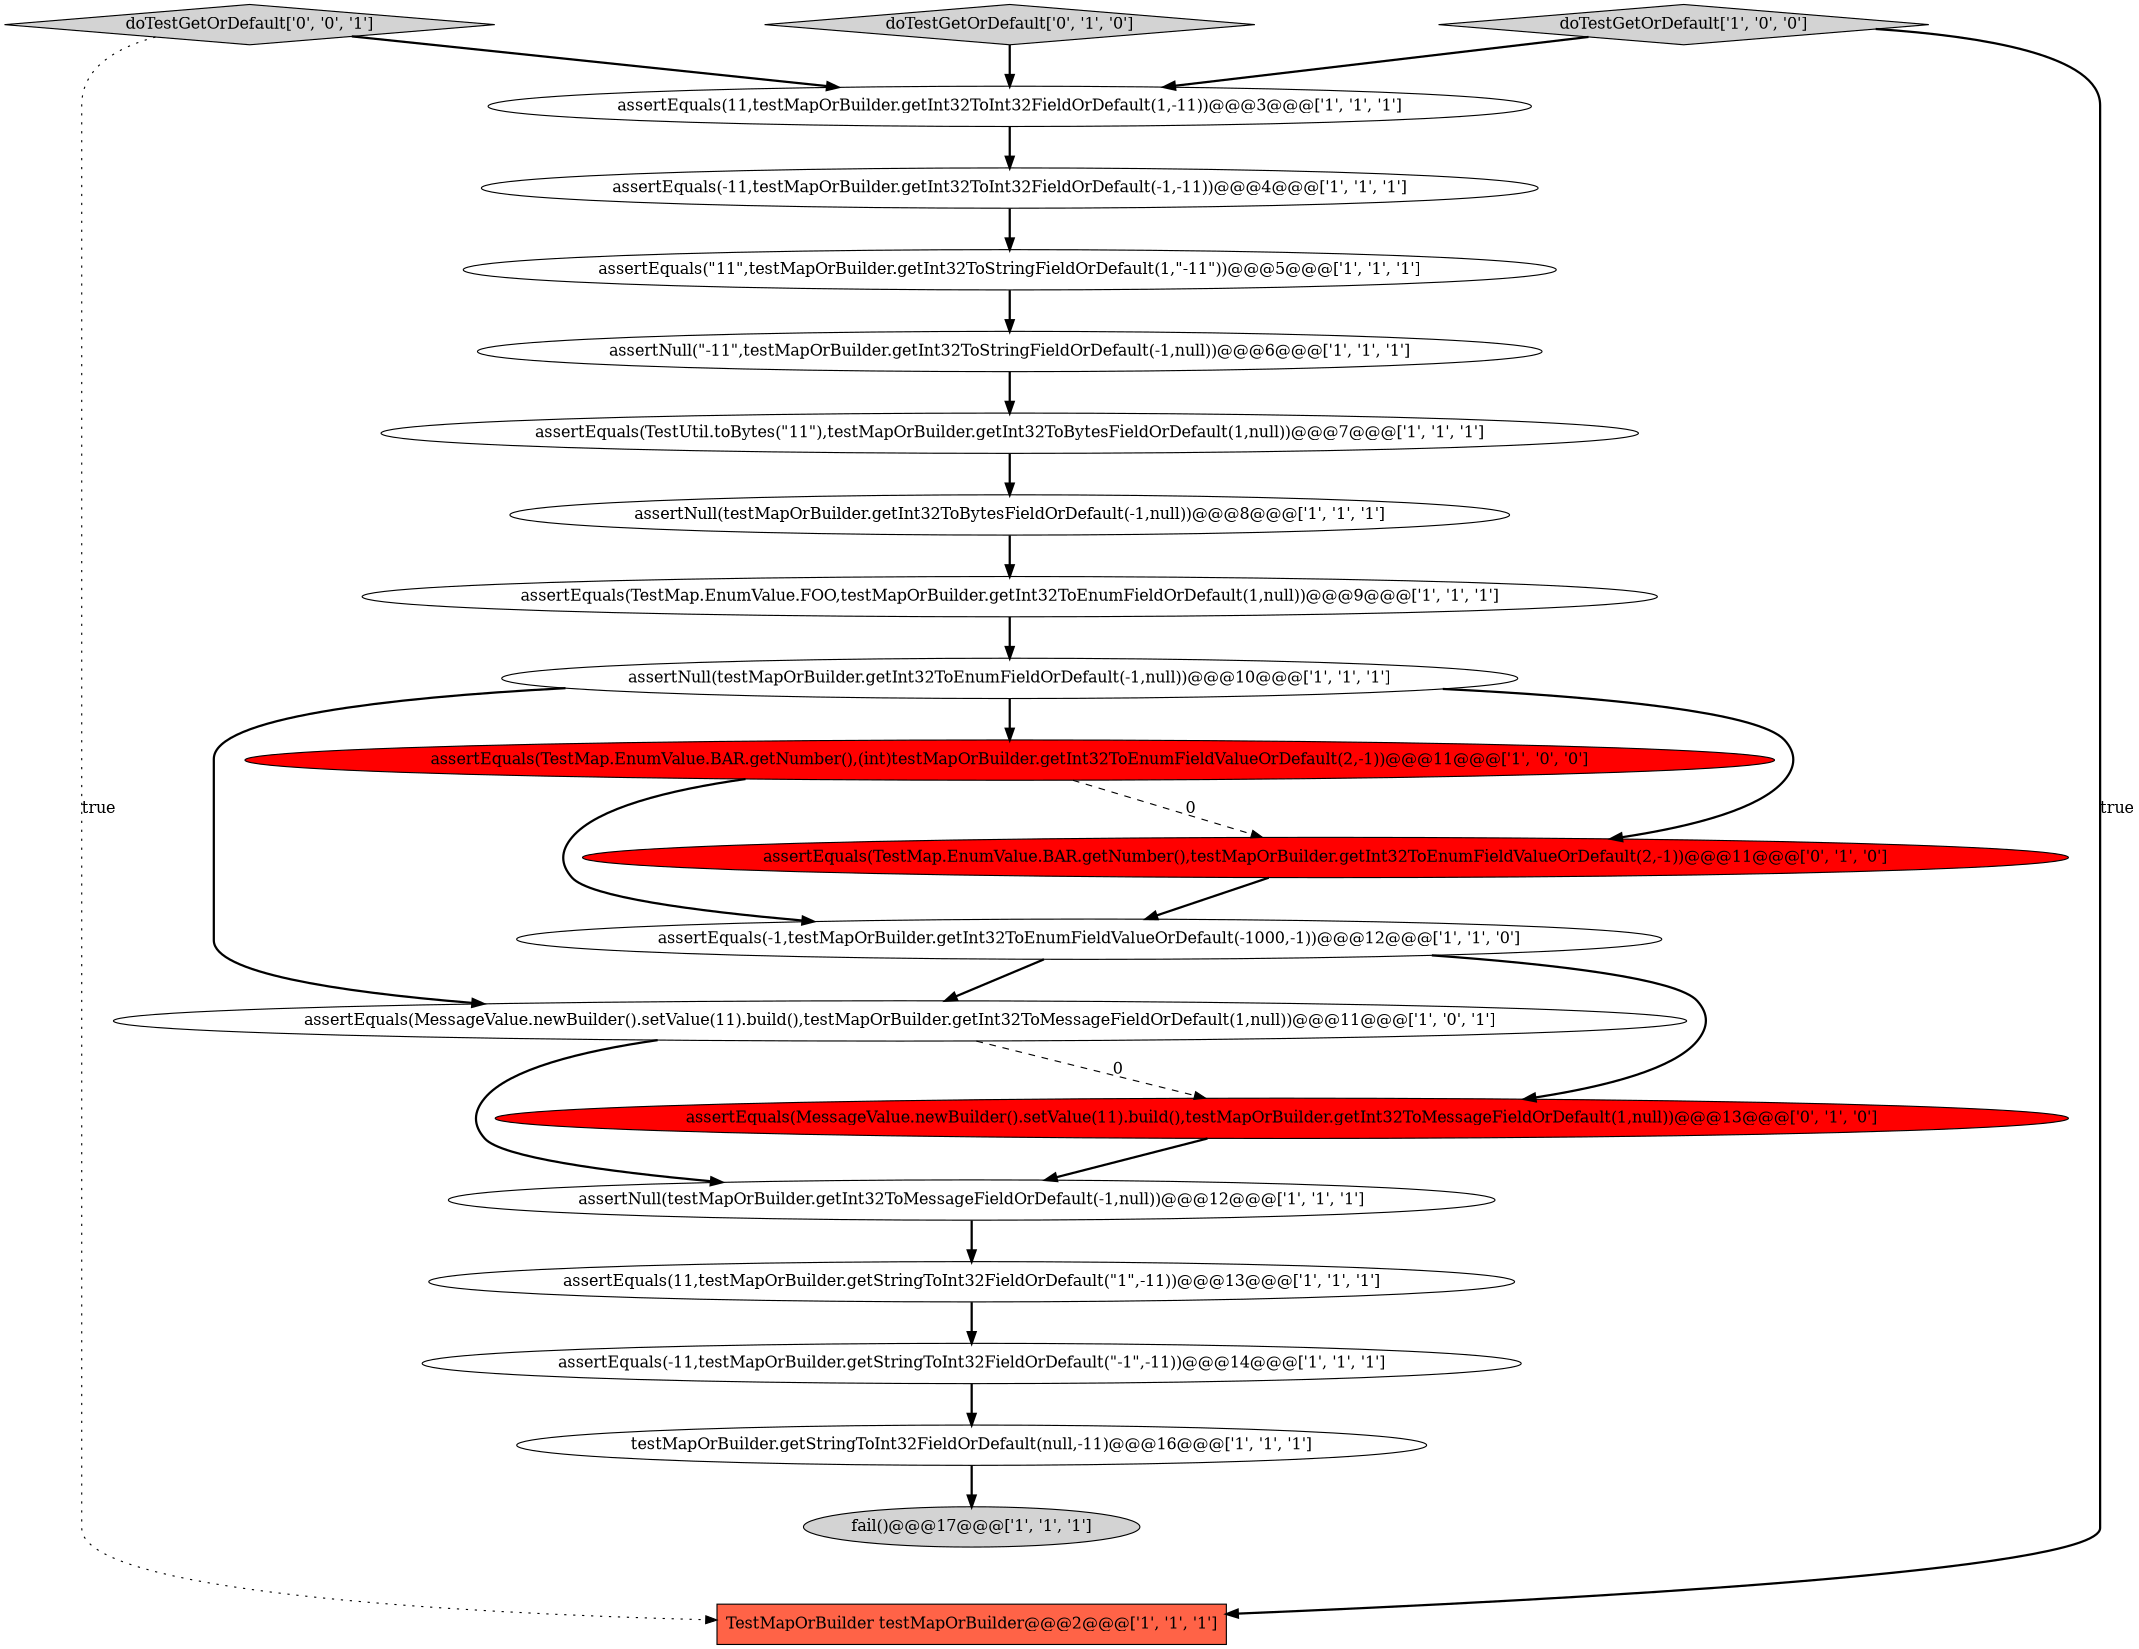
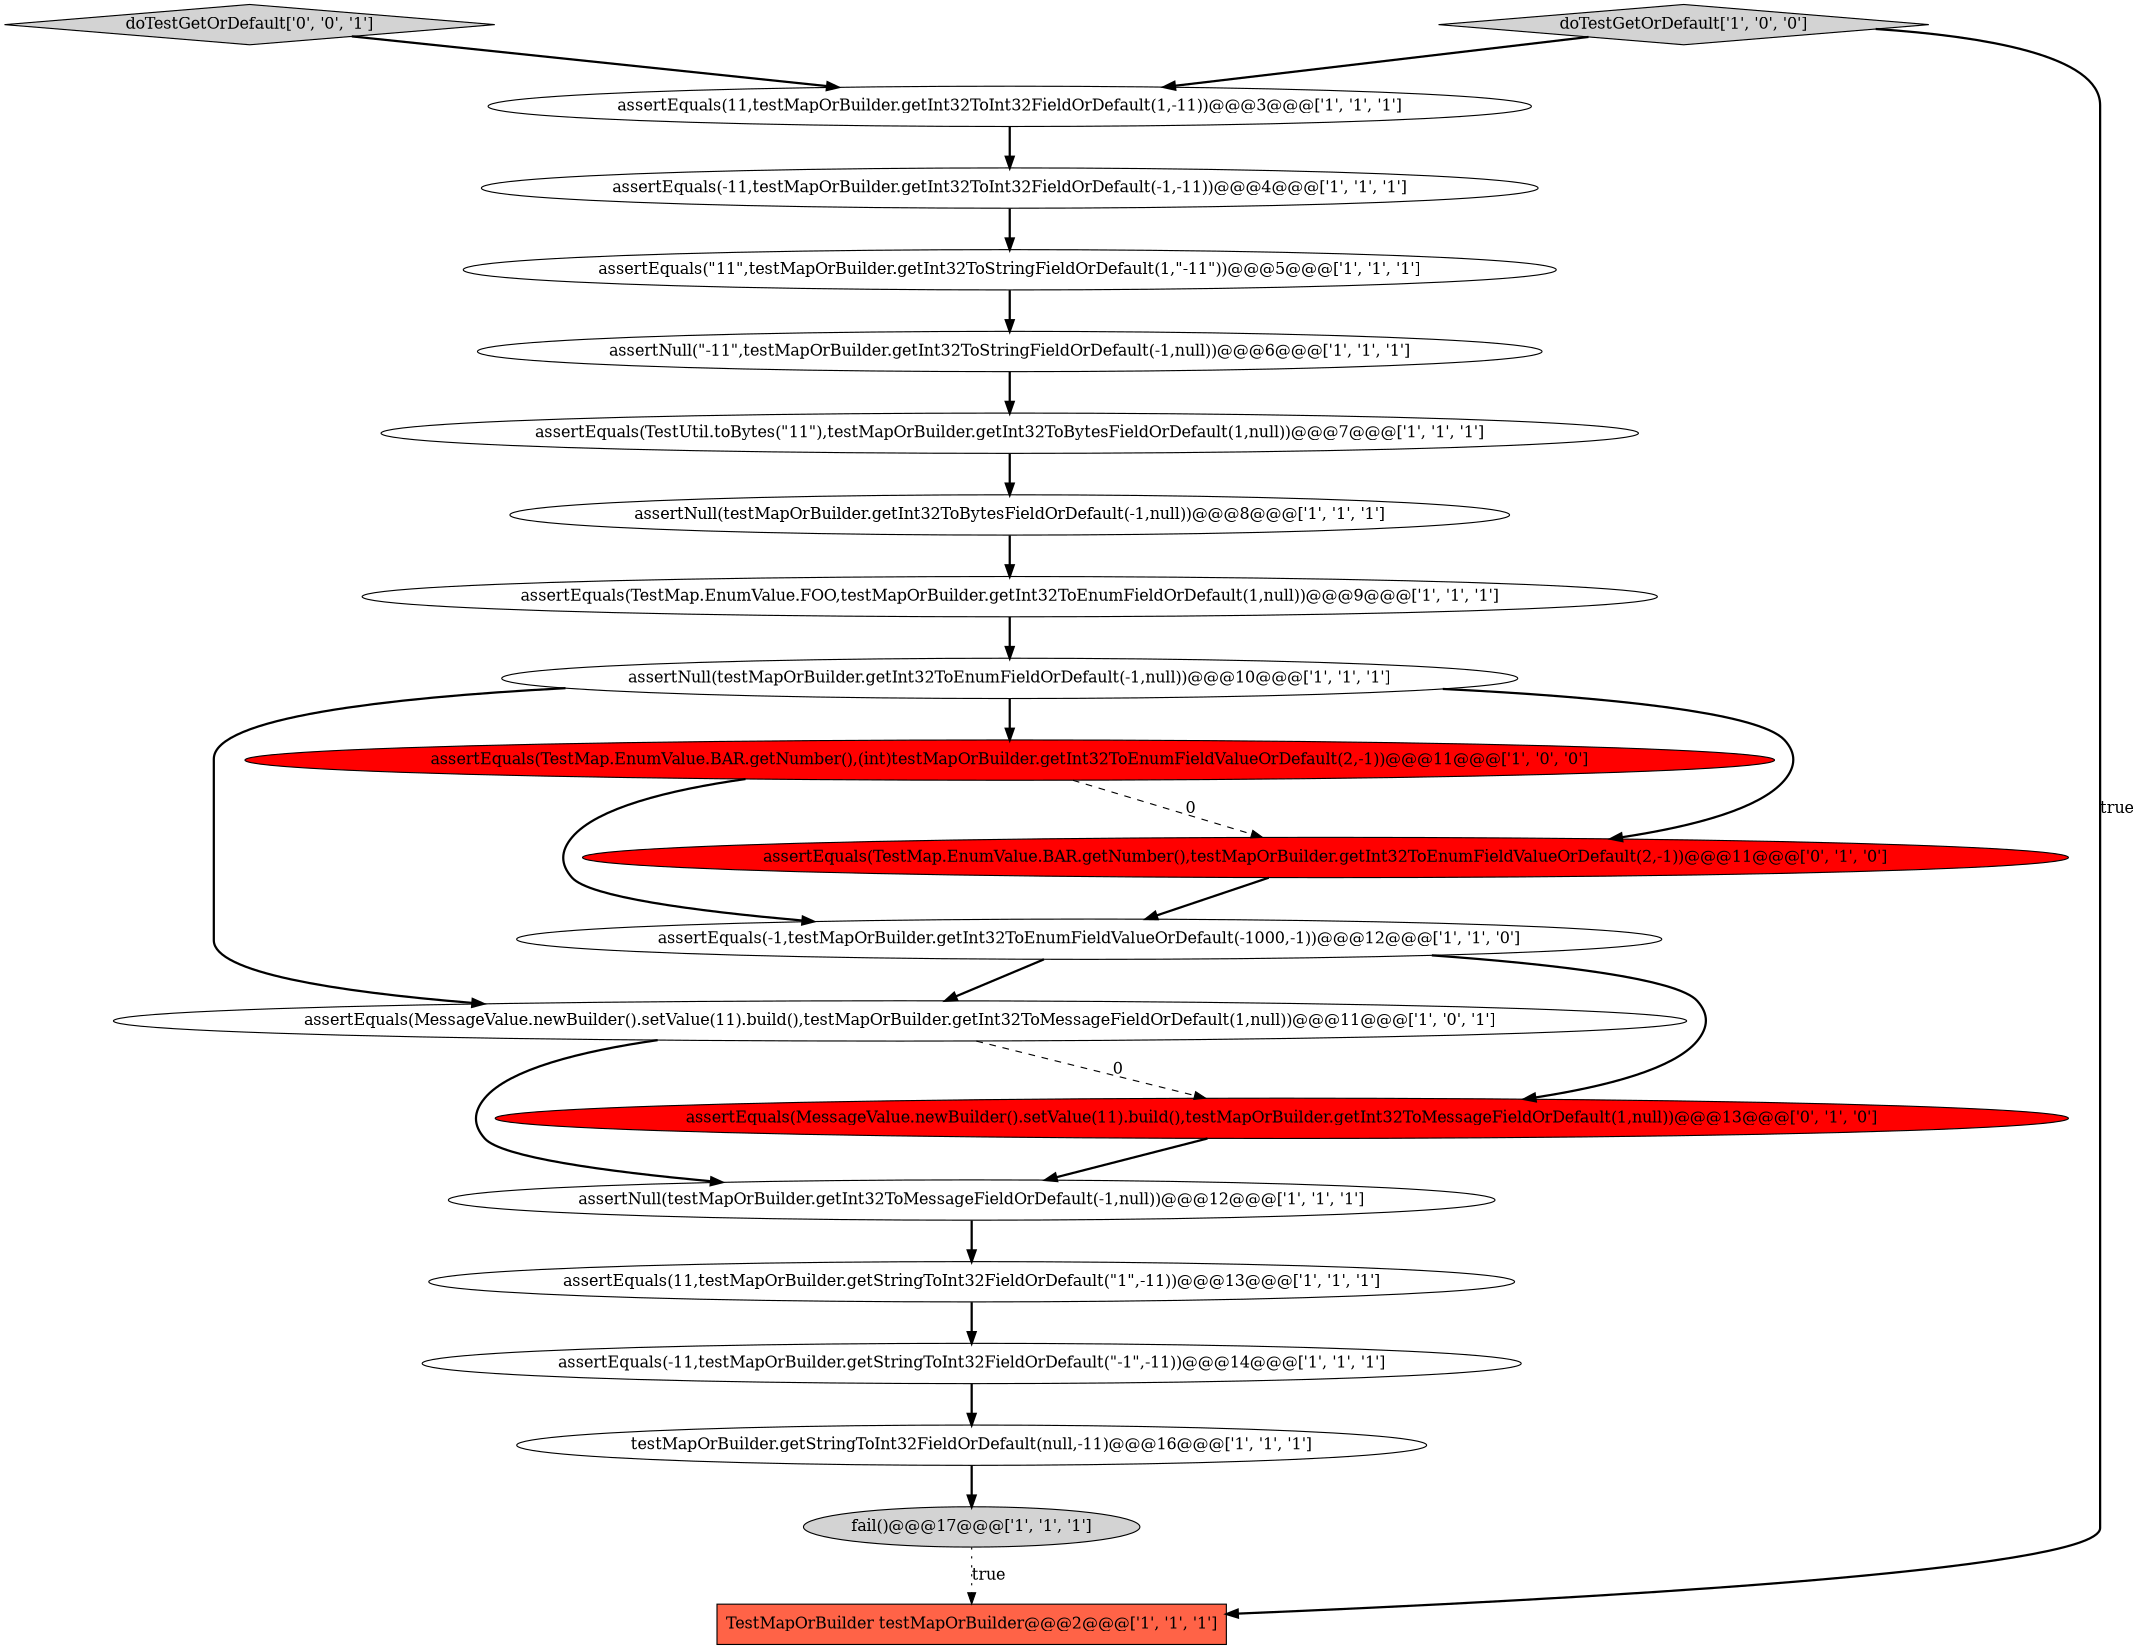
node "doTestGetOrDefault['0', '1', '0']": removed
edge "doTestGetOrDefault['0', '0', '1']" -> "TestMapOrBuilder testMapOrBuilder@@@2@@@['1', '1', '1']": now "fail()@@@17@@@['1', '1', '1']" -> "TestMapOrBuilder testMapOrBuilder@@@2@@@['1', '1', '1']"
